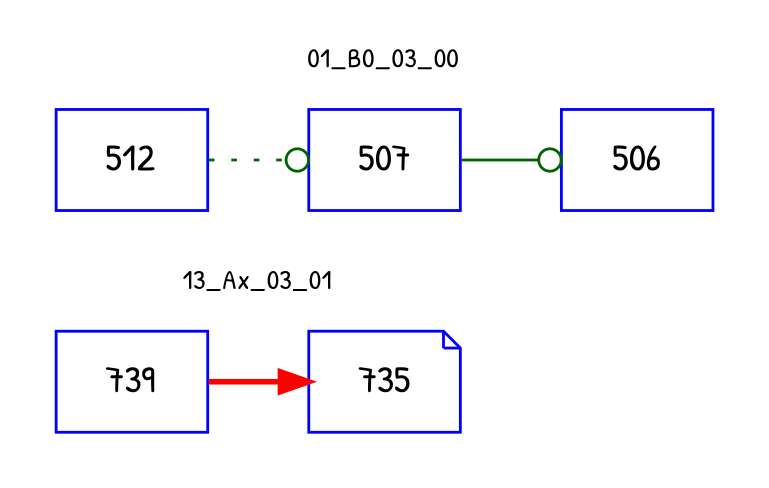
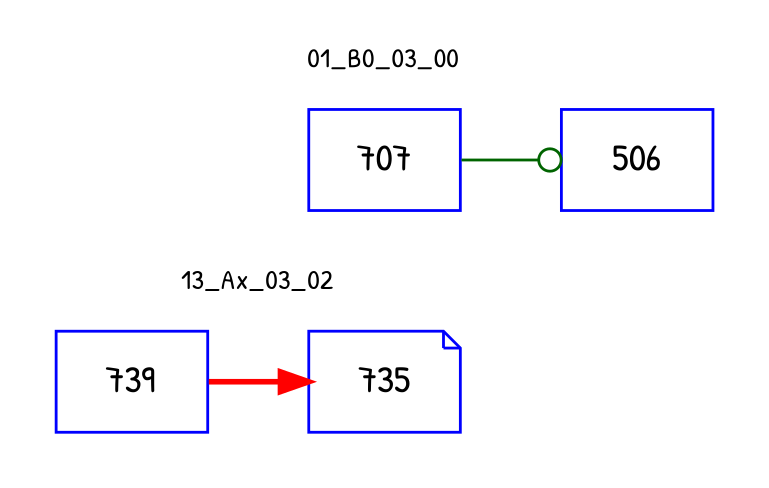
node "512": removed
node "507": label "507" -> "707"
cluster "13_Ax_03_01": label "13_Ax_03_01" -> "13_Ax_03_02"
